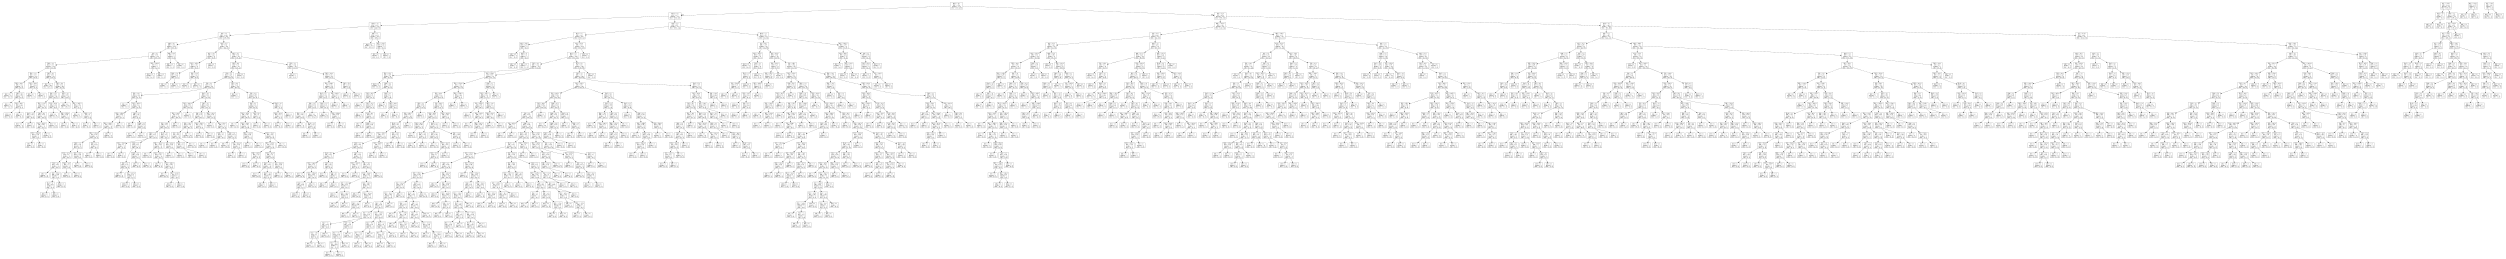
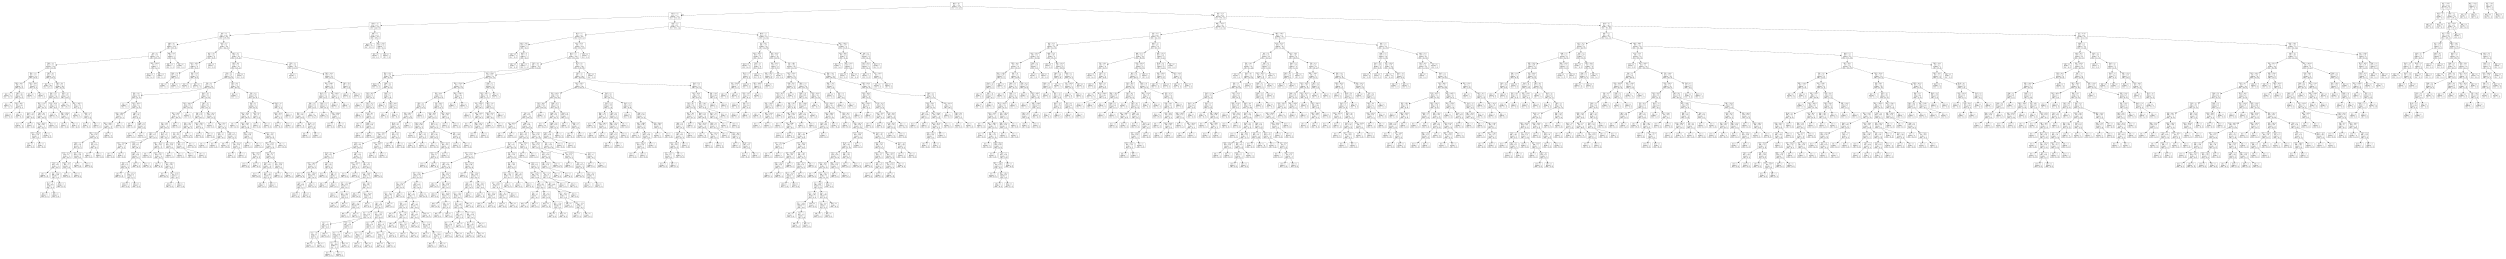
node "X[10] <= 7.5 gini = 0.435 samples = 219 value = [70, 149]": added
edge "X[5] <= 465.0 gini = 0.057 samples = 136 value = [132, 4]" -> "X[12] <= 2.0 gini = 0.105 samples = 18 value = [17, 1]": now "X[5] <= 452.5 gini = 0.188 samples = 19 value = [17, 2]" -> "X[12] <= 2.0 gini = 0.105 samples = 18 value = [17, 1]"
edge "X[10] <= 2.5 gini = 0.175 samples = 31 value = [28, 3]" -> "X[0] <= 2.5 gini = 0.077 samples = 25 value = [24, 1]": now "X[11] <= 0.5 gini = 0.444 samples = 6 value = [4, 2]" -> "X[0] <= 2.5 gini = 0.077 samples = 25 value = [24, 1]"
